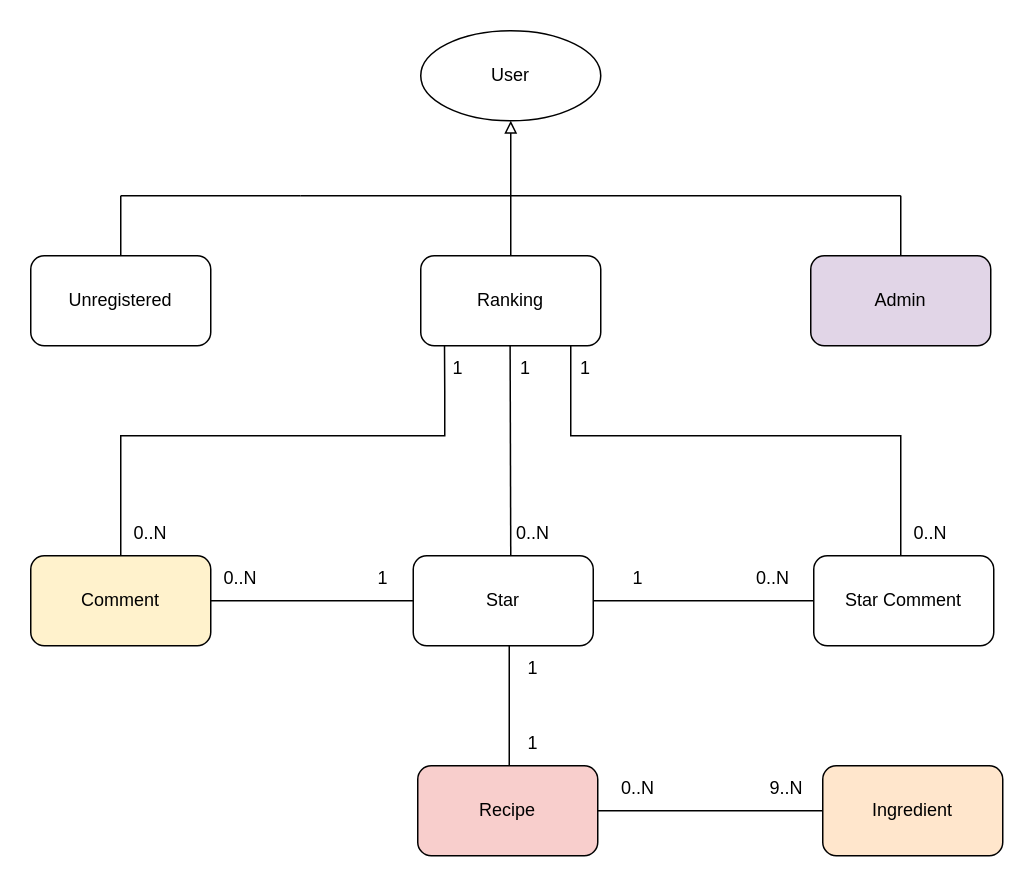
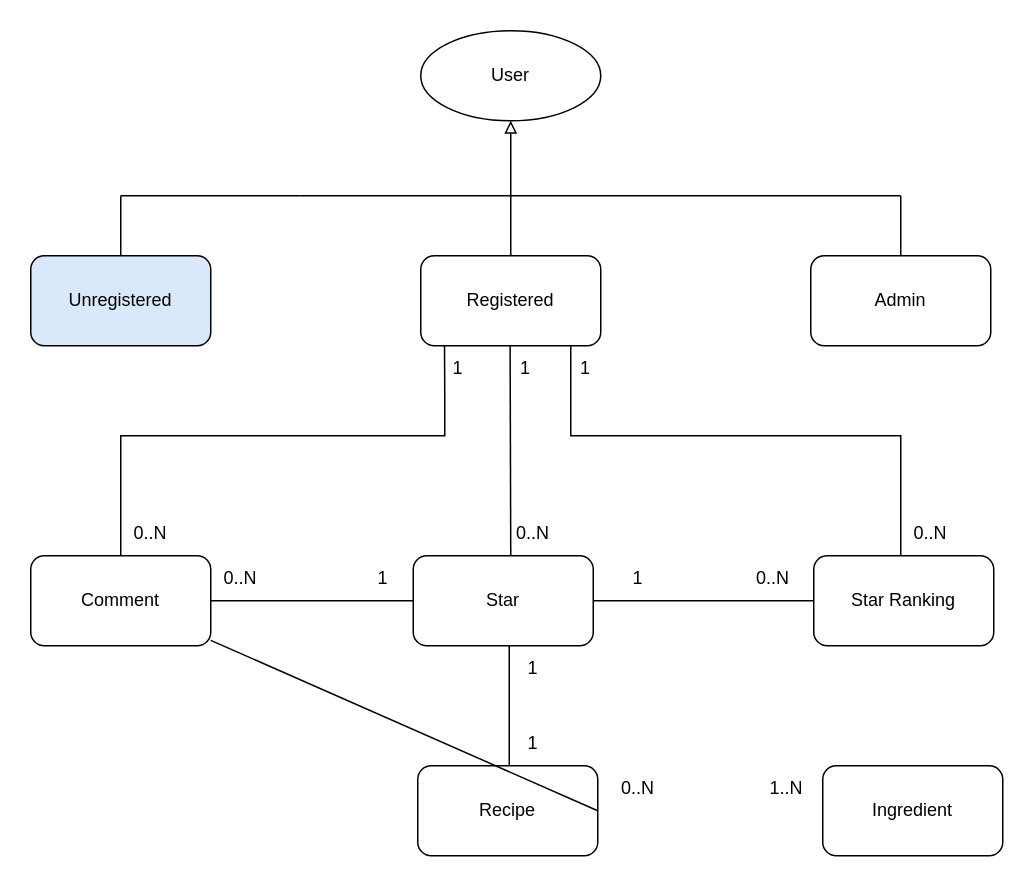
node "Unregistered": fillcolor #ffffff -> #dae8fc
node "Ranking": label "Ranking" -> "Registered"
node "Admin": fillcolor #e1d5e7 -> #ffffff
node "Comment": fillcolor #fff2cc -> #ffffff
node "Star Comment": label "Star Comment" -> "Star Ranking"
node "9..N": label "9..N" -> "1..N"
node "Recipe": fillcolor #f8cecc -> #ffffff
edge "Recipe" -- "Ingredient": now "Recipe" -- "Comment"
node "Ingredient": fillcolor #ffe6cc -> #ffffff
